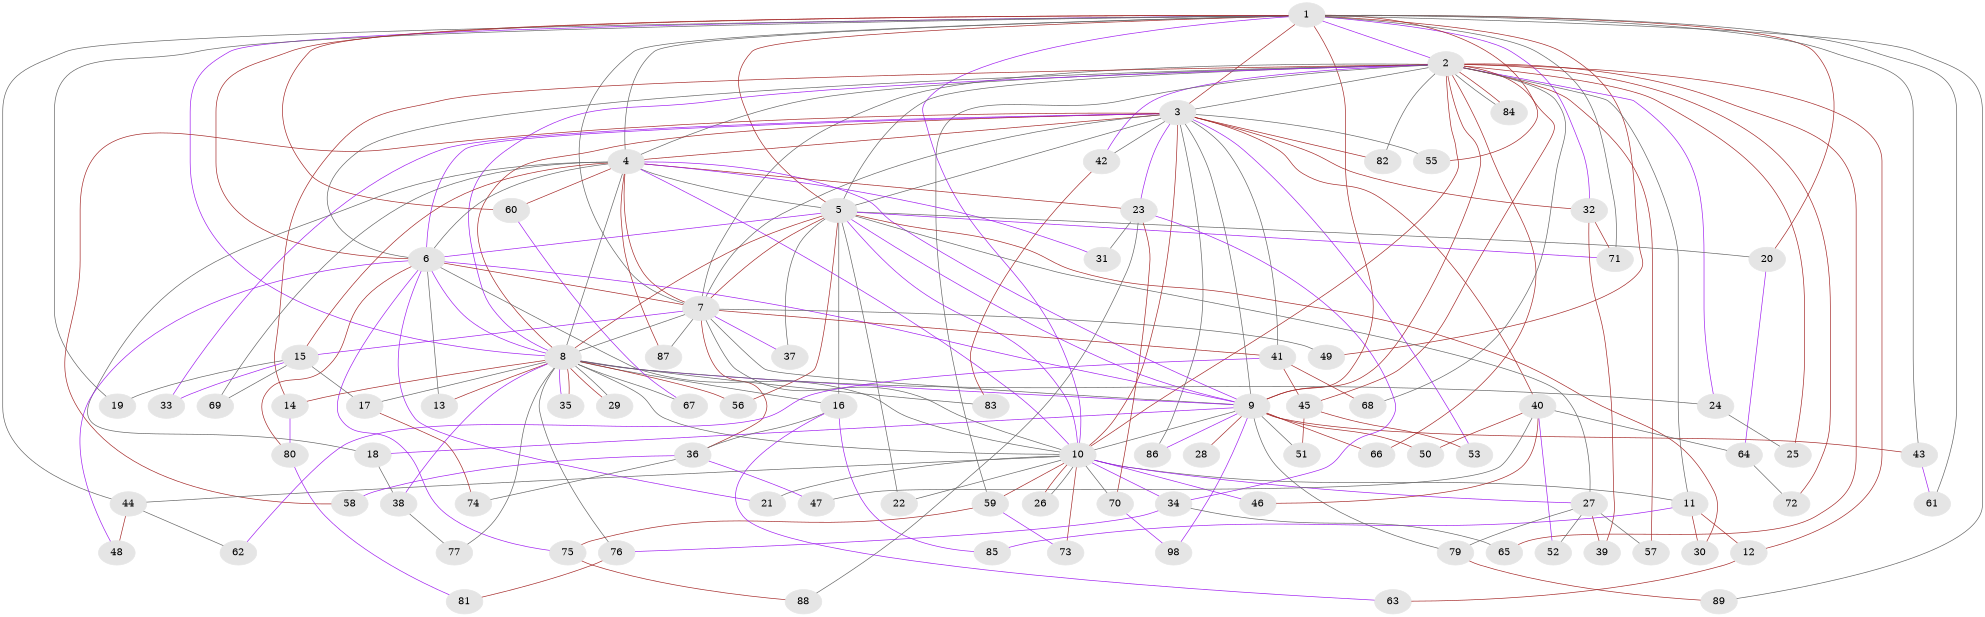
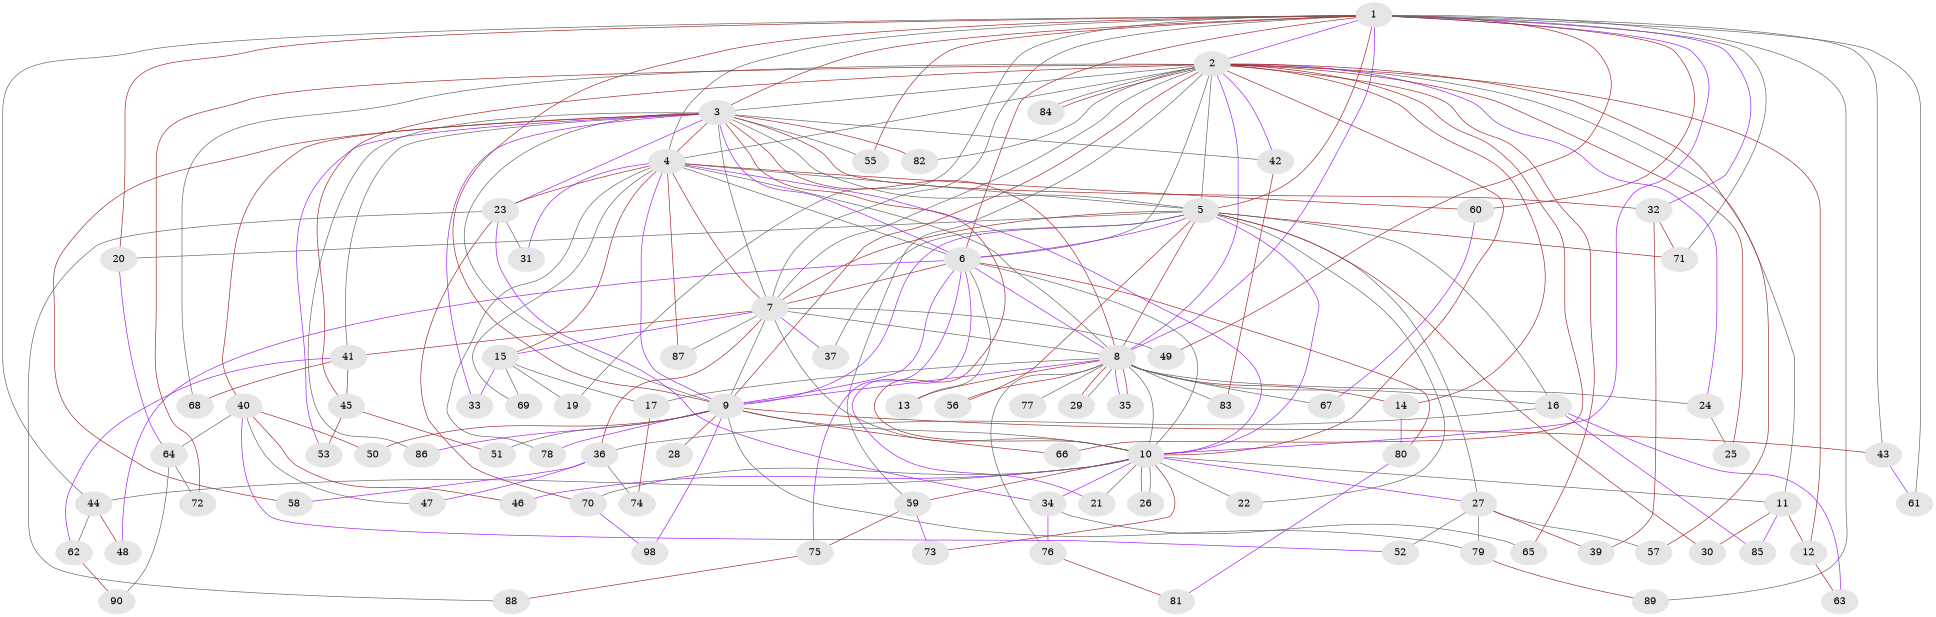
edge "5" -- "71": color purple -> brown
node "18": label "18" -> "78"
node "38": removed
node "90": added
